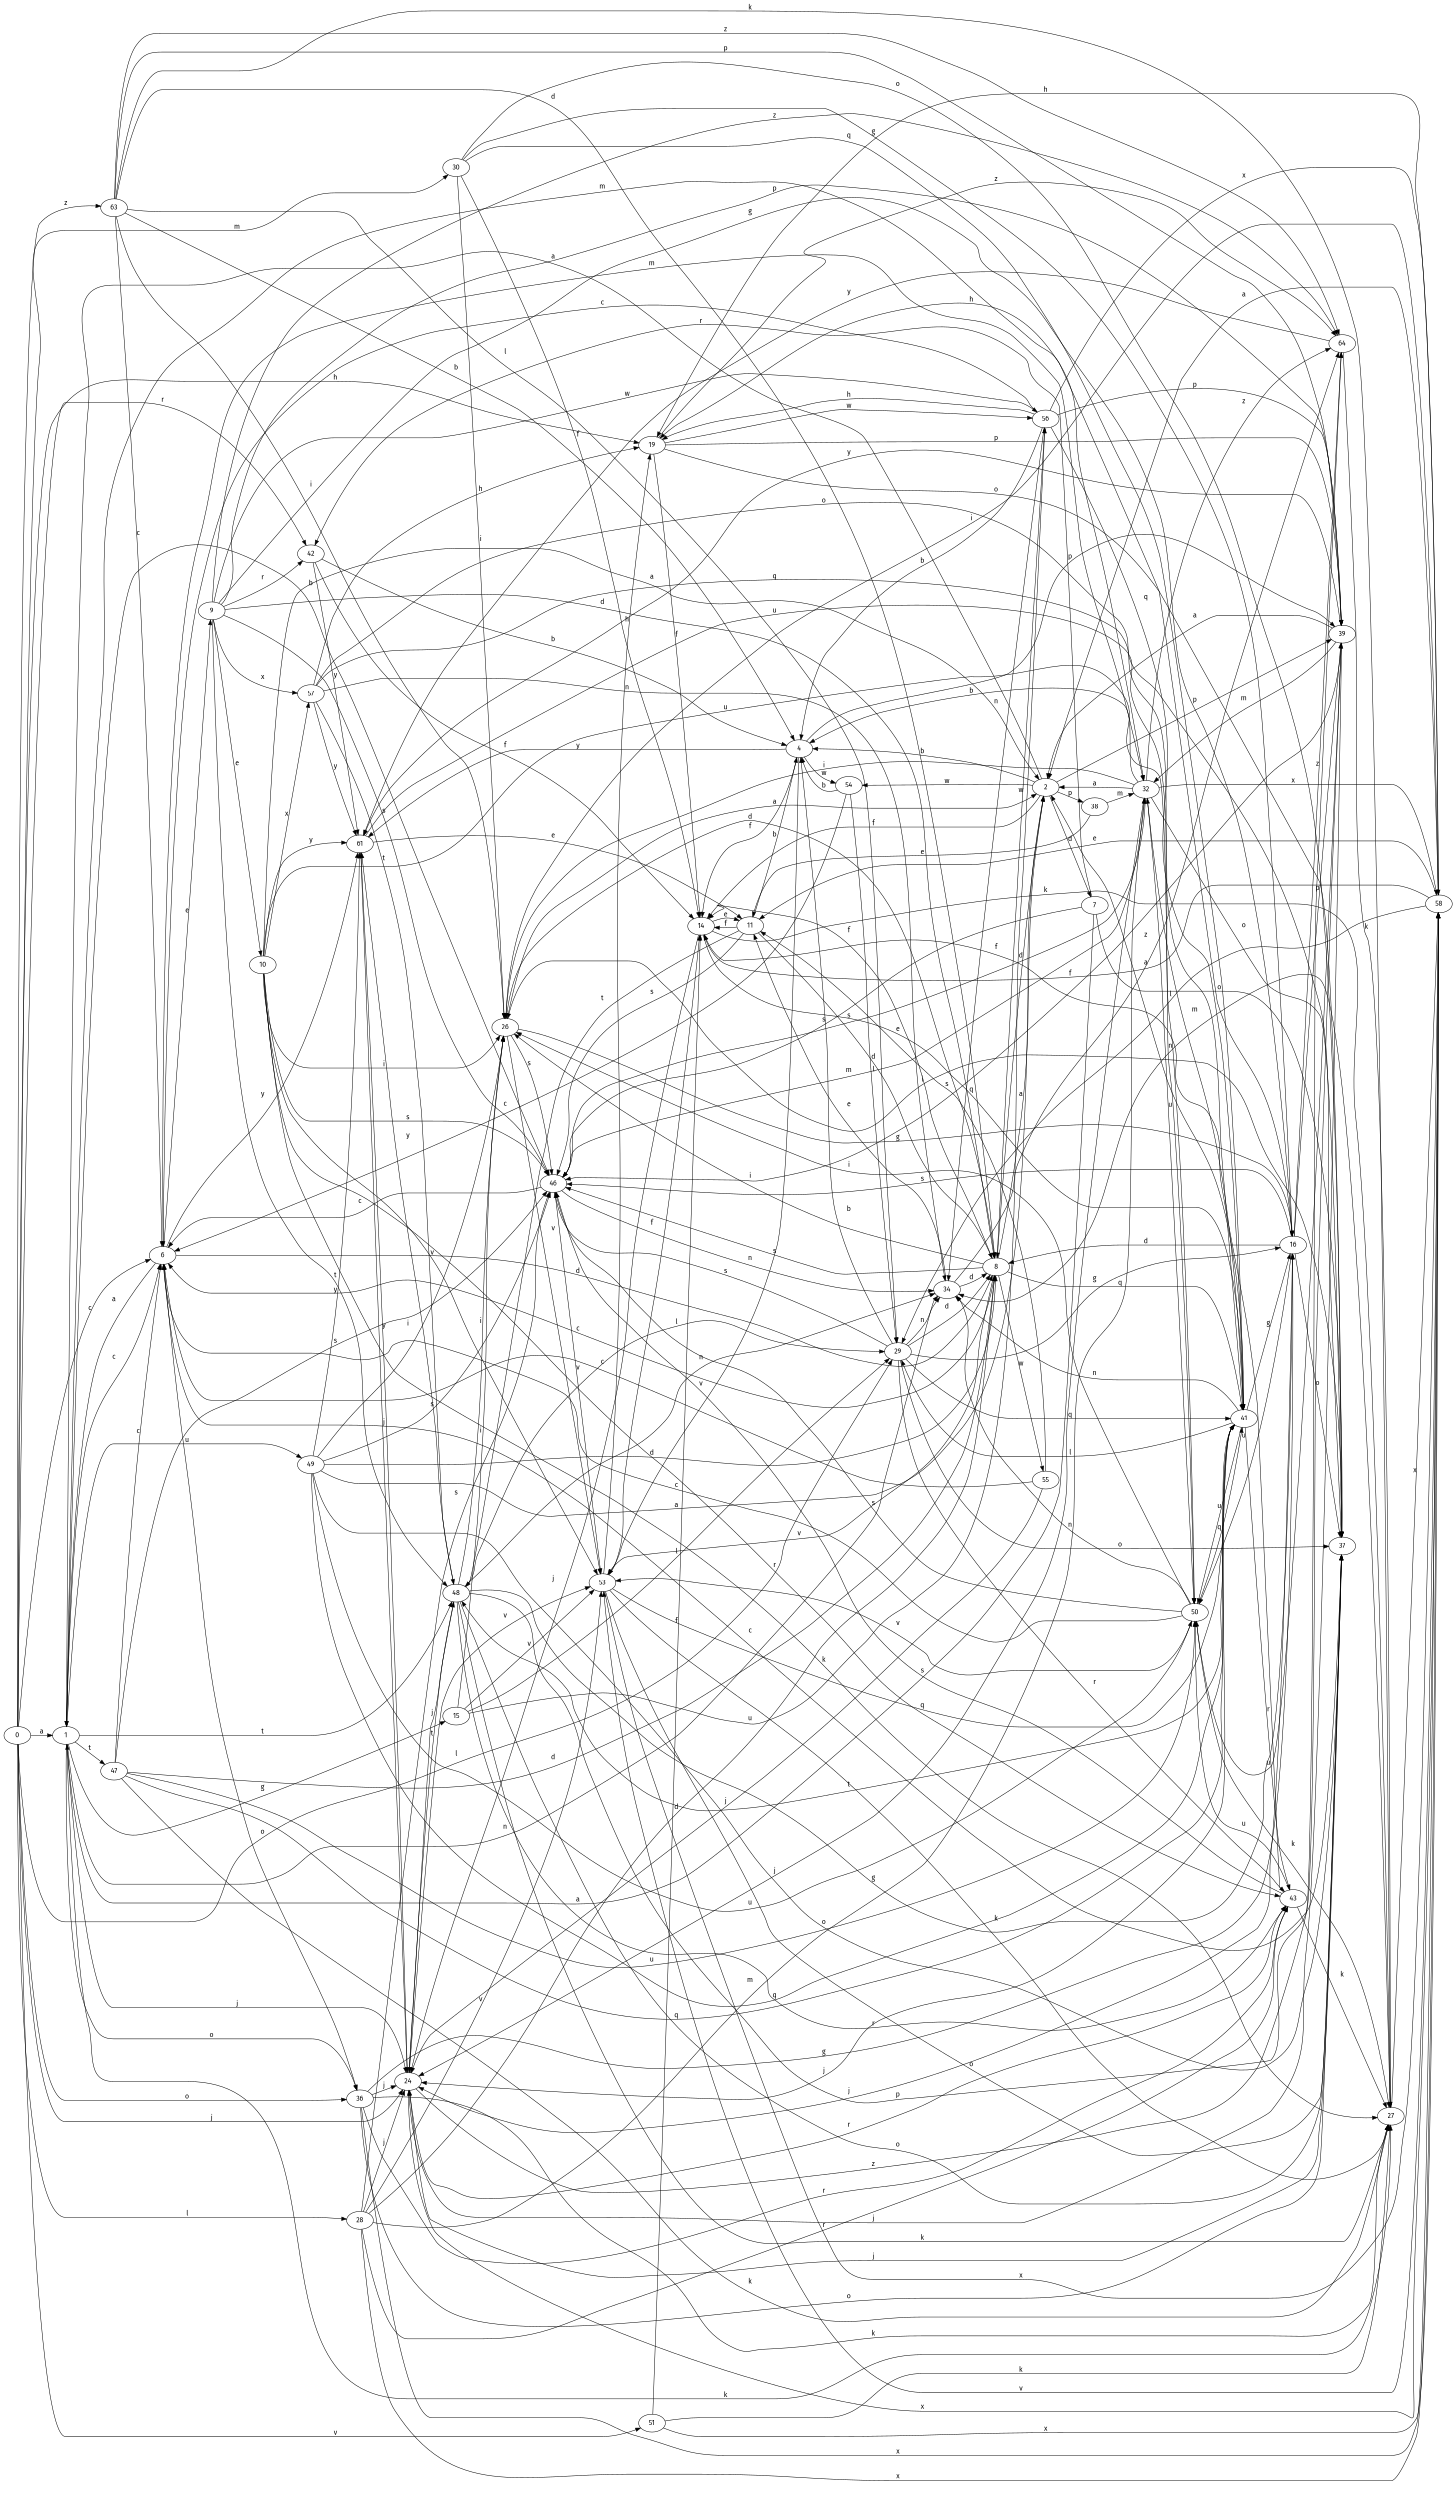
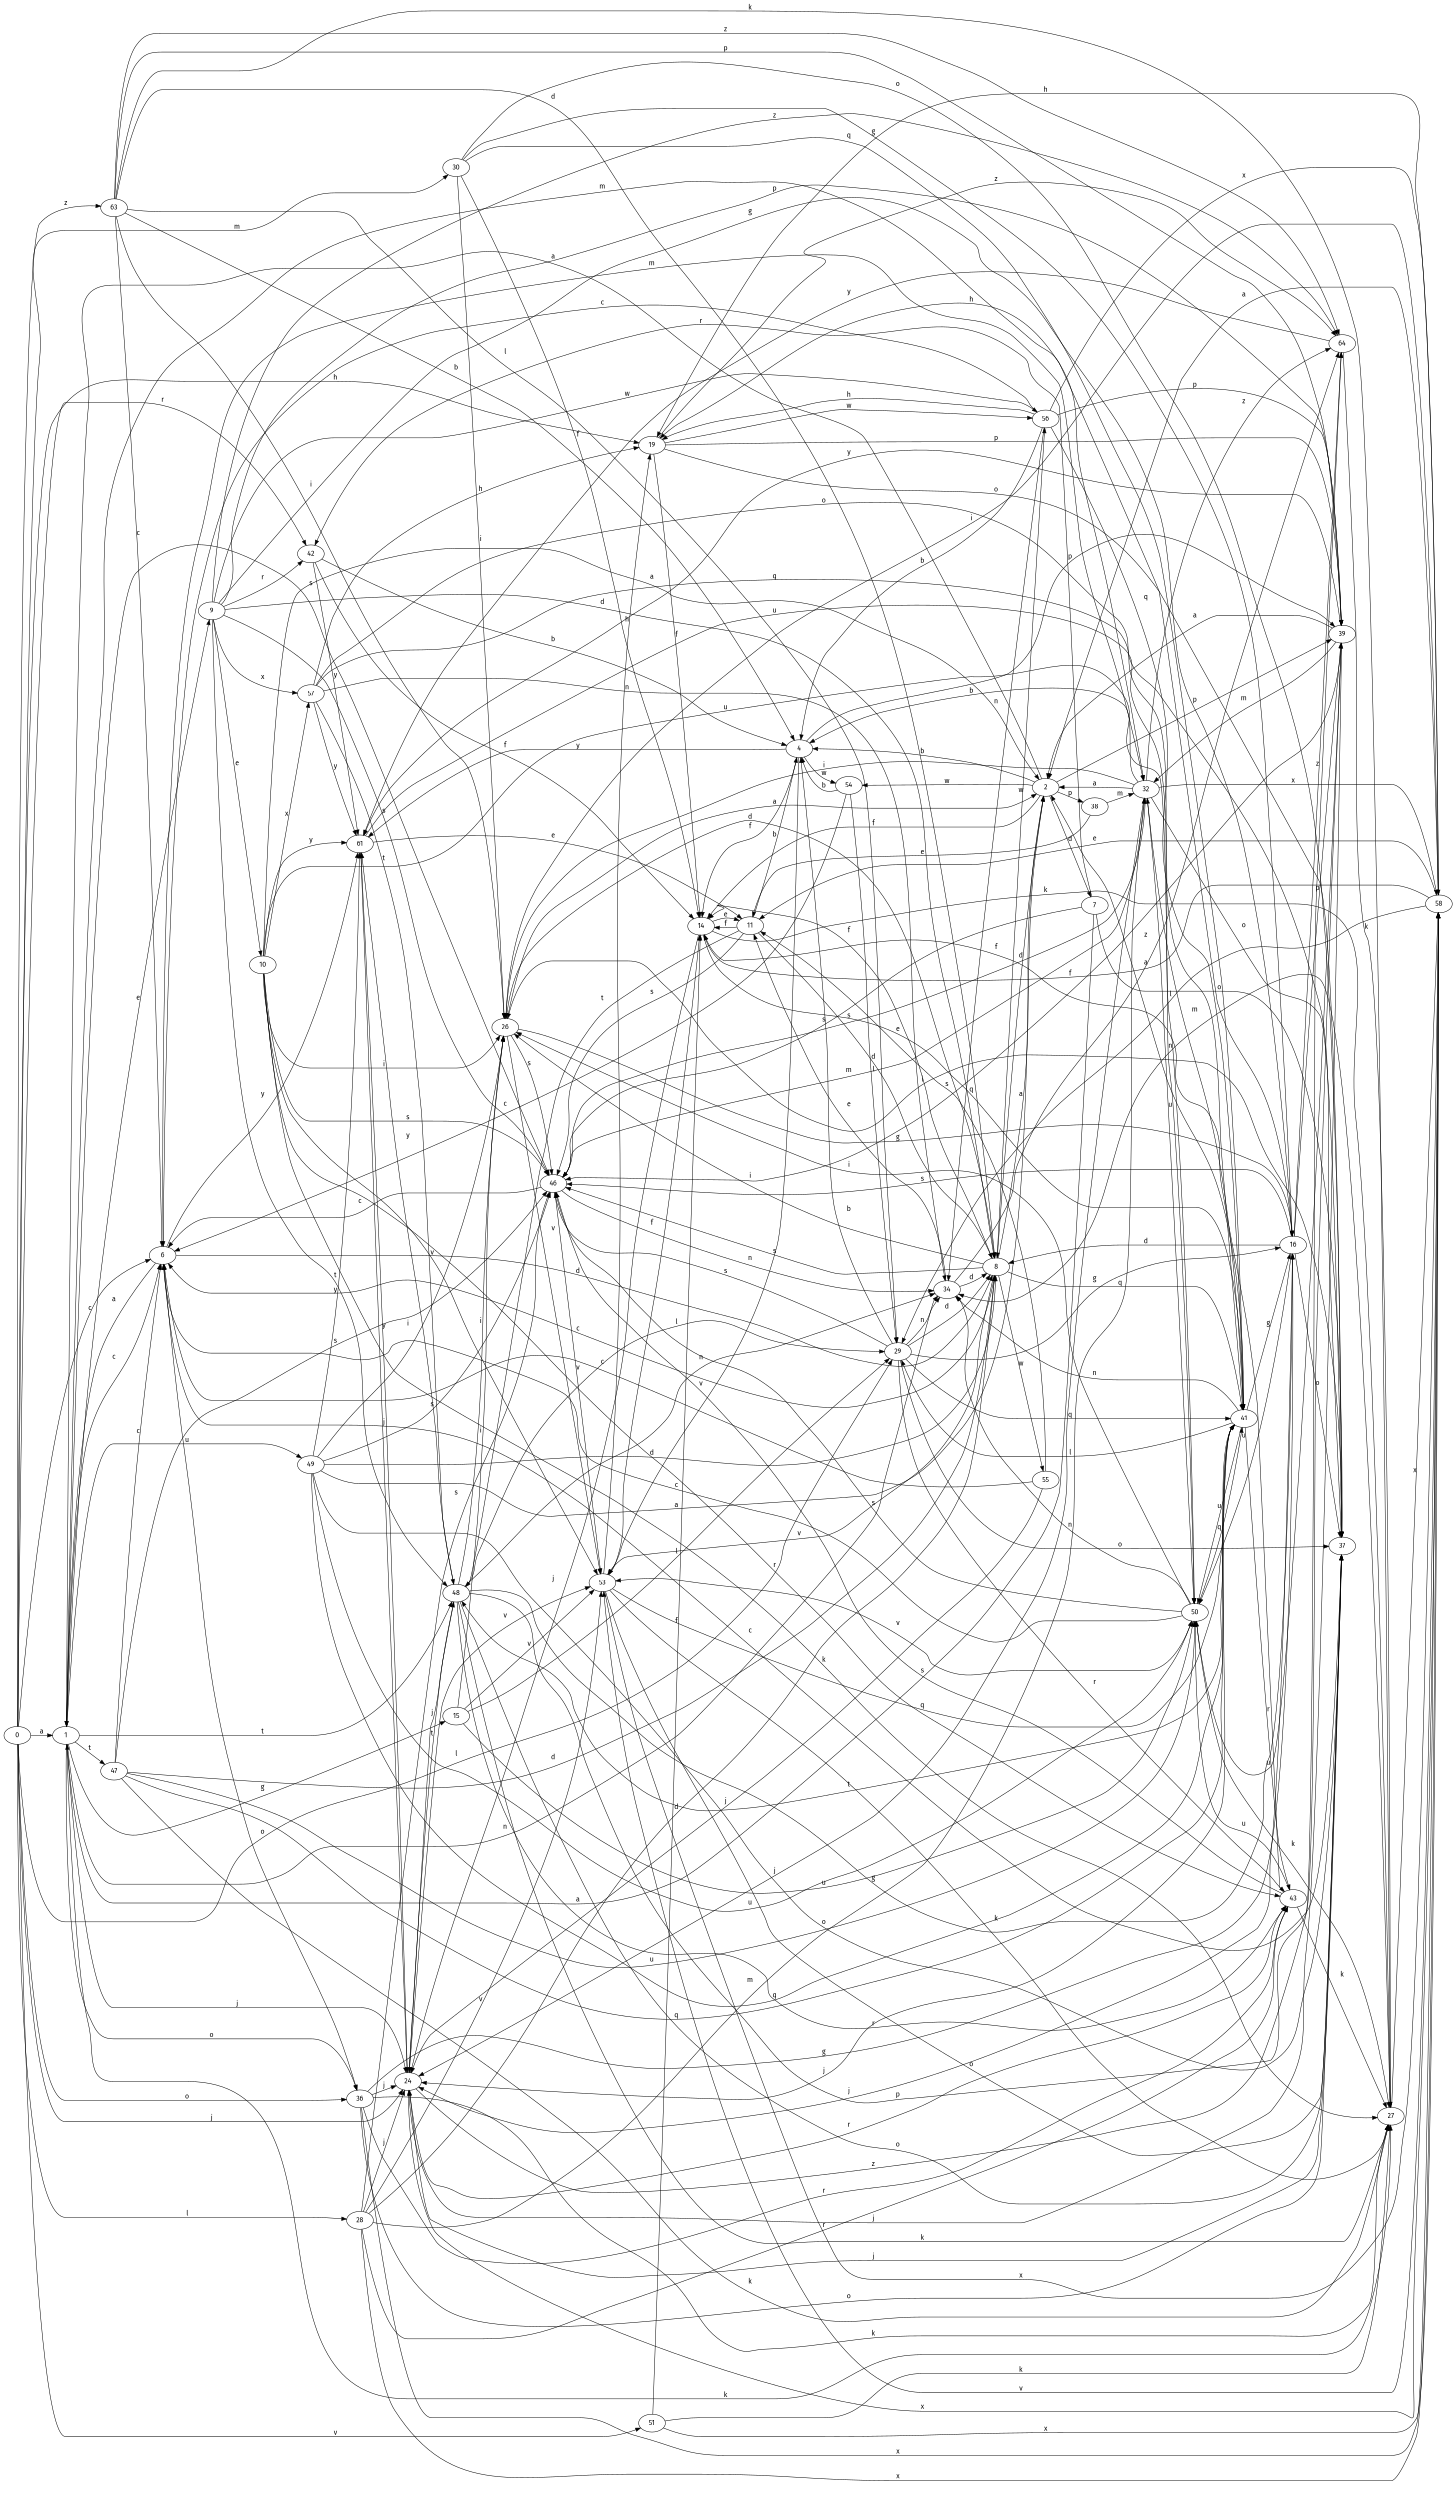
edge "1" -> "46": label "b" -> "s"
edge "6" -> "9": now "1" -> "9"
edge "15" -> "56": now "15" -> "50"
